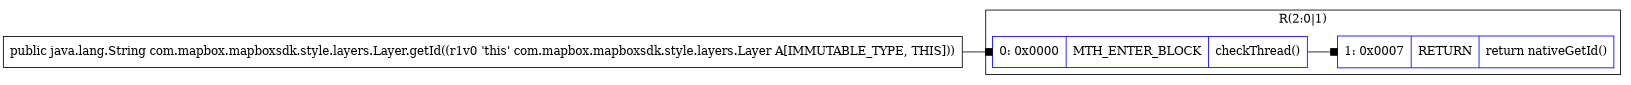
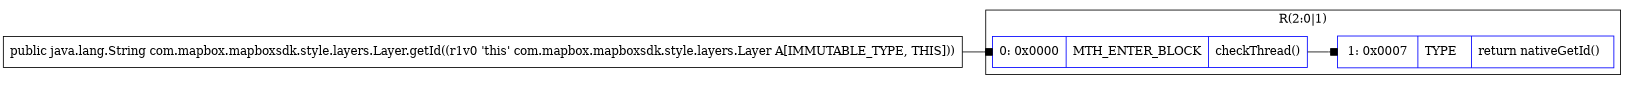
node "1: 0x0007": text "RETURN" -> "TYPE"
